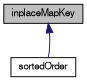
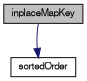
edge "sortedOrder" -> "inplaceMapKey": reversed
